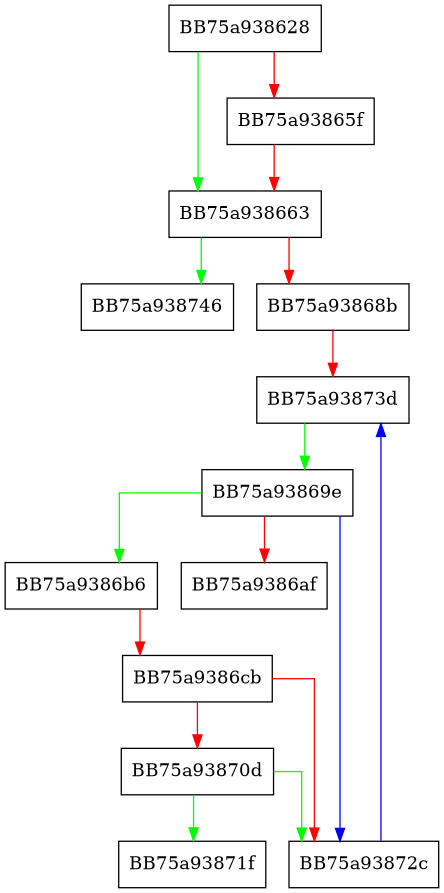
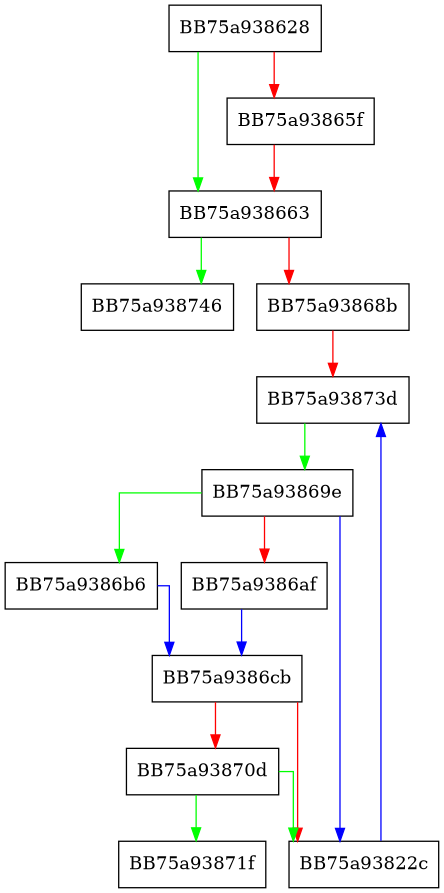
edge "BB75a9386b6" -> "BB75a9386cb": color red -> blue
edge "BB75a9386af" -> "BB75a9386cb": added
node "BB75a93872c": label "BB75a93872c" -> "BB75a93822c"
